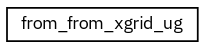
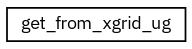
node "from_from_xgrid_ug": label "from_from_xgrid_ug" -> "get_from_xgrid_ug"
